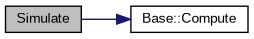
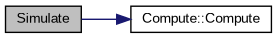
node "Base::Compute": label "Base::Compute" -> "Compute::Compute"
